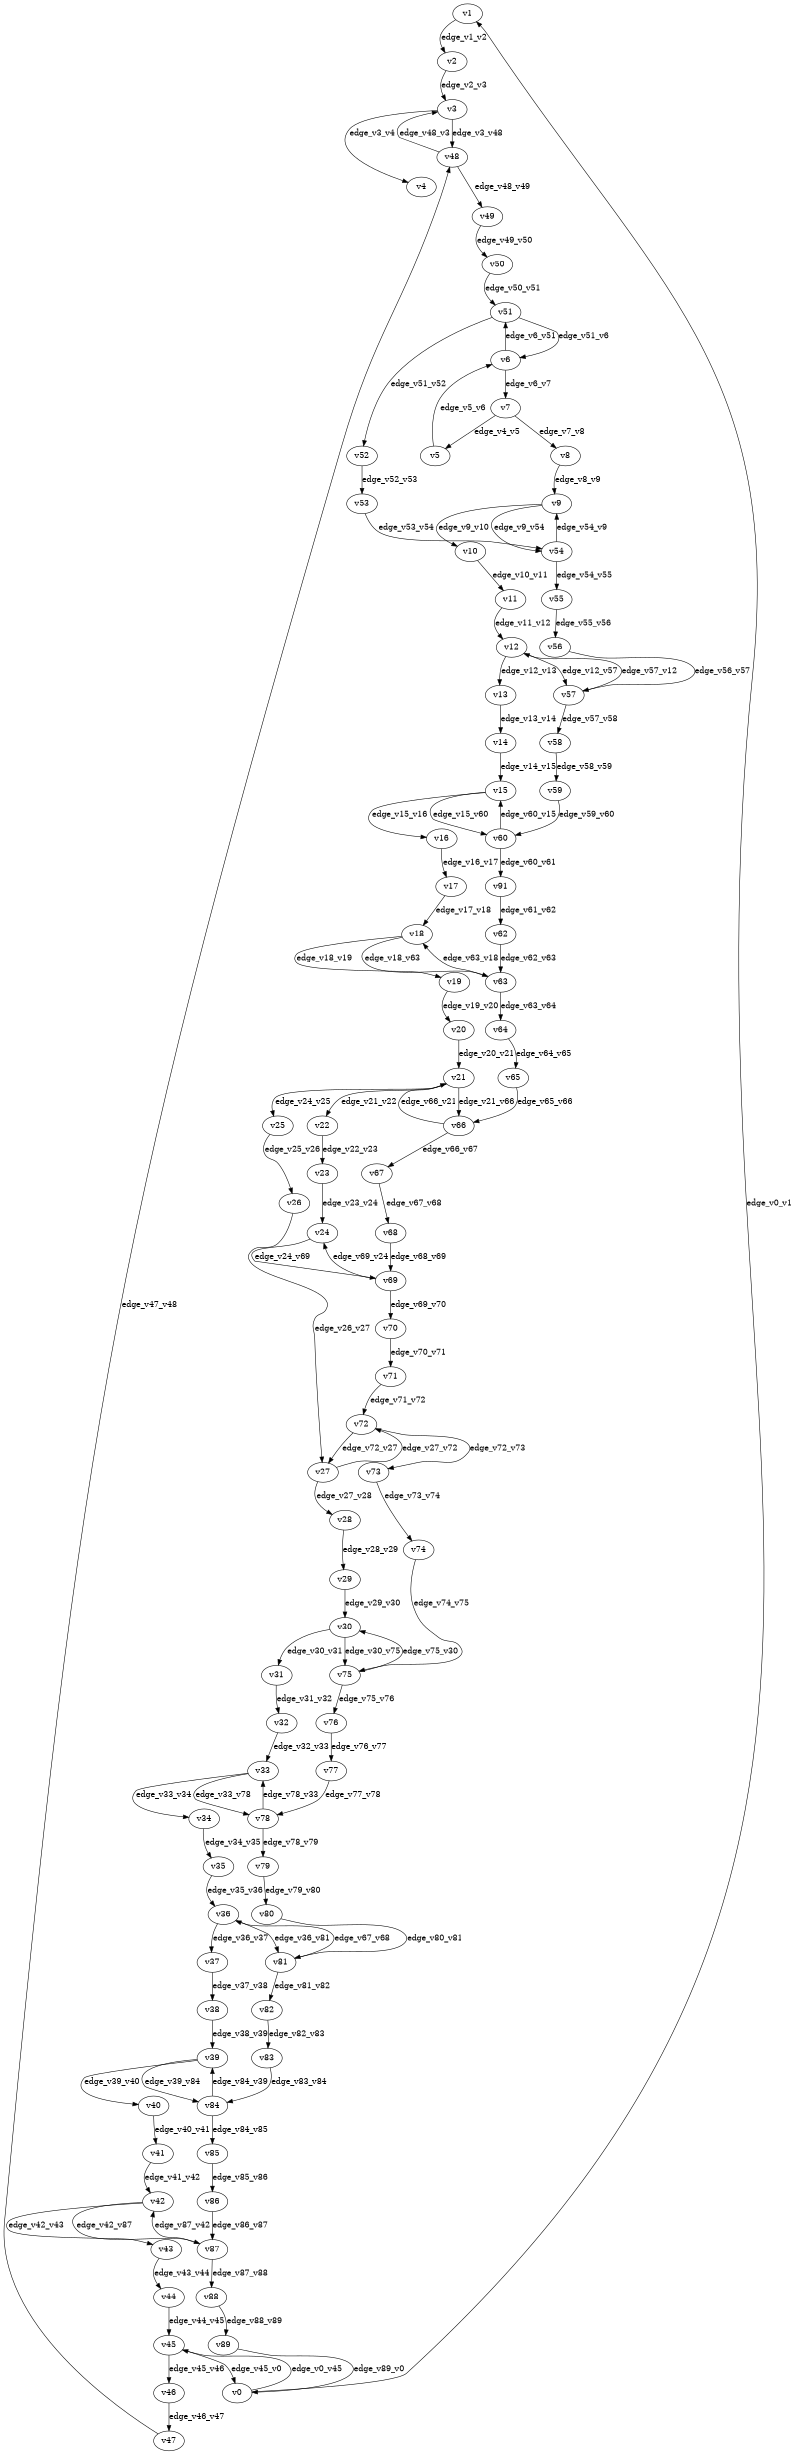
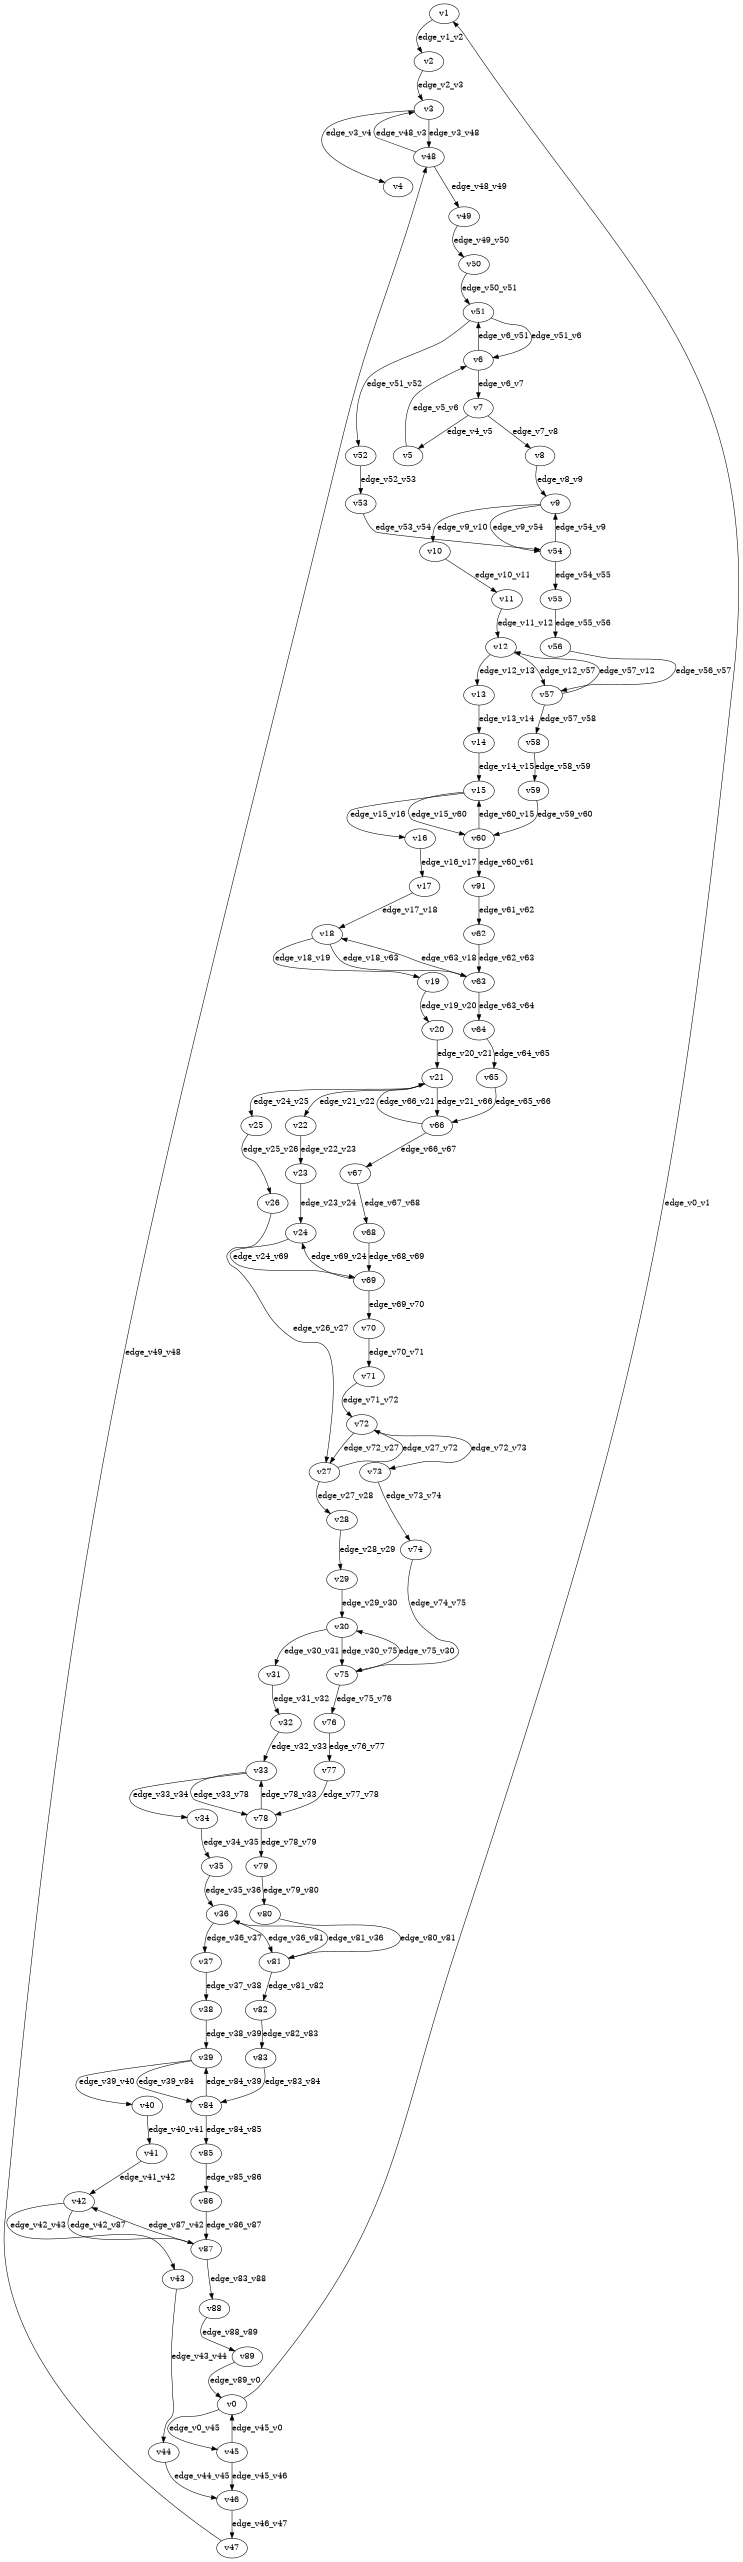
edge "v47" -> "v48": label "edge_v47_v48" -> "edge_v49_v48"
edge "v81" -> "v36": label "edge_v67_v68" -> "edge_v81_v36"
edge "v87" -> "v88": label "edge_v87_v88" -> "edge_v83_v88"
edge "v44" -> "v45": now "v44" -> "v46"
